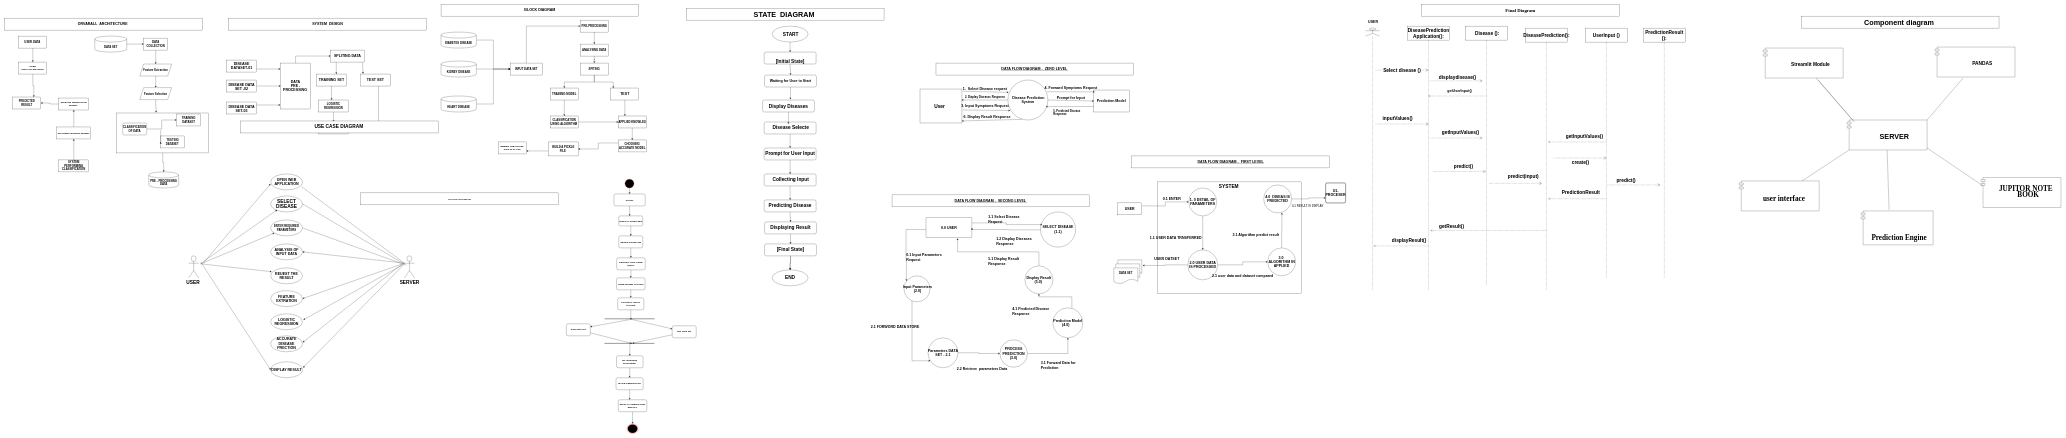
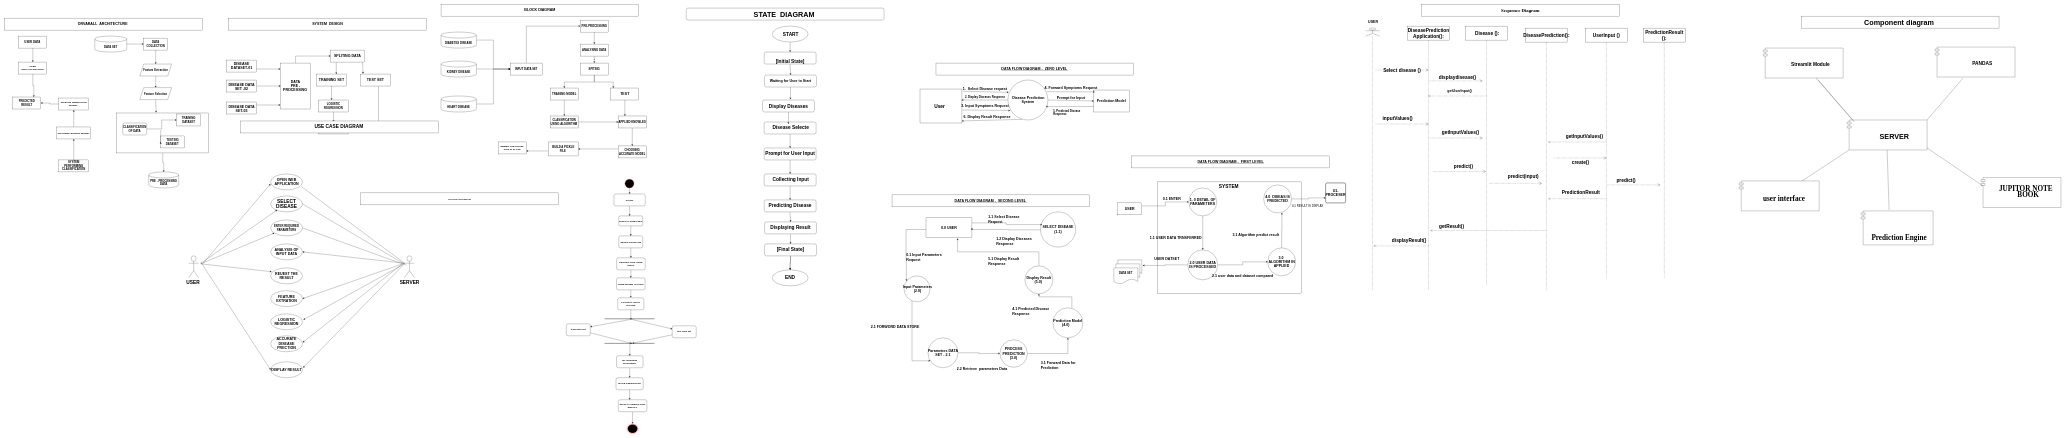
node "Final Diagram": label "Final Diagram" -> "Sequence Diagram"
node "STATE DIAGRAM": shape rectangle -> rounded rectangle
node "CHOOSING ACCURATE MODEL": moved (632, 146) -> (632, 152)
